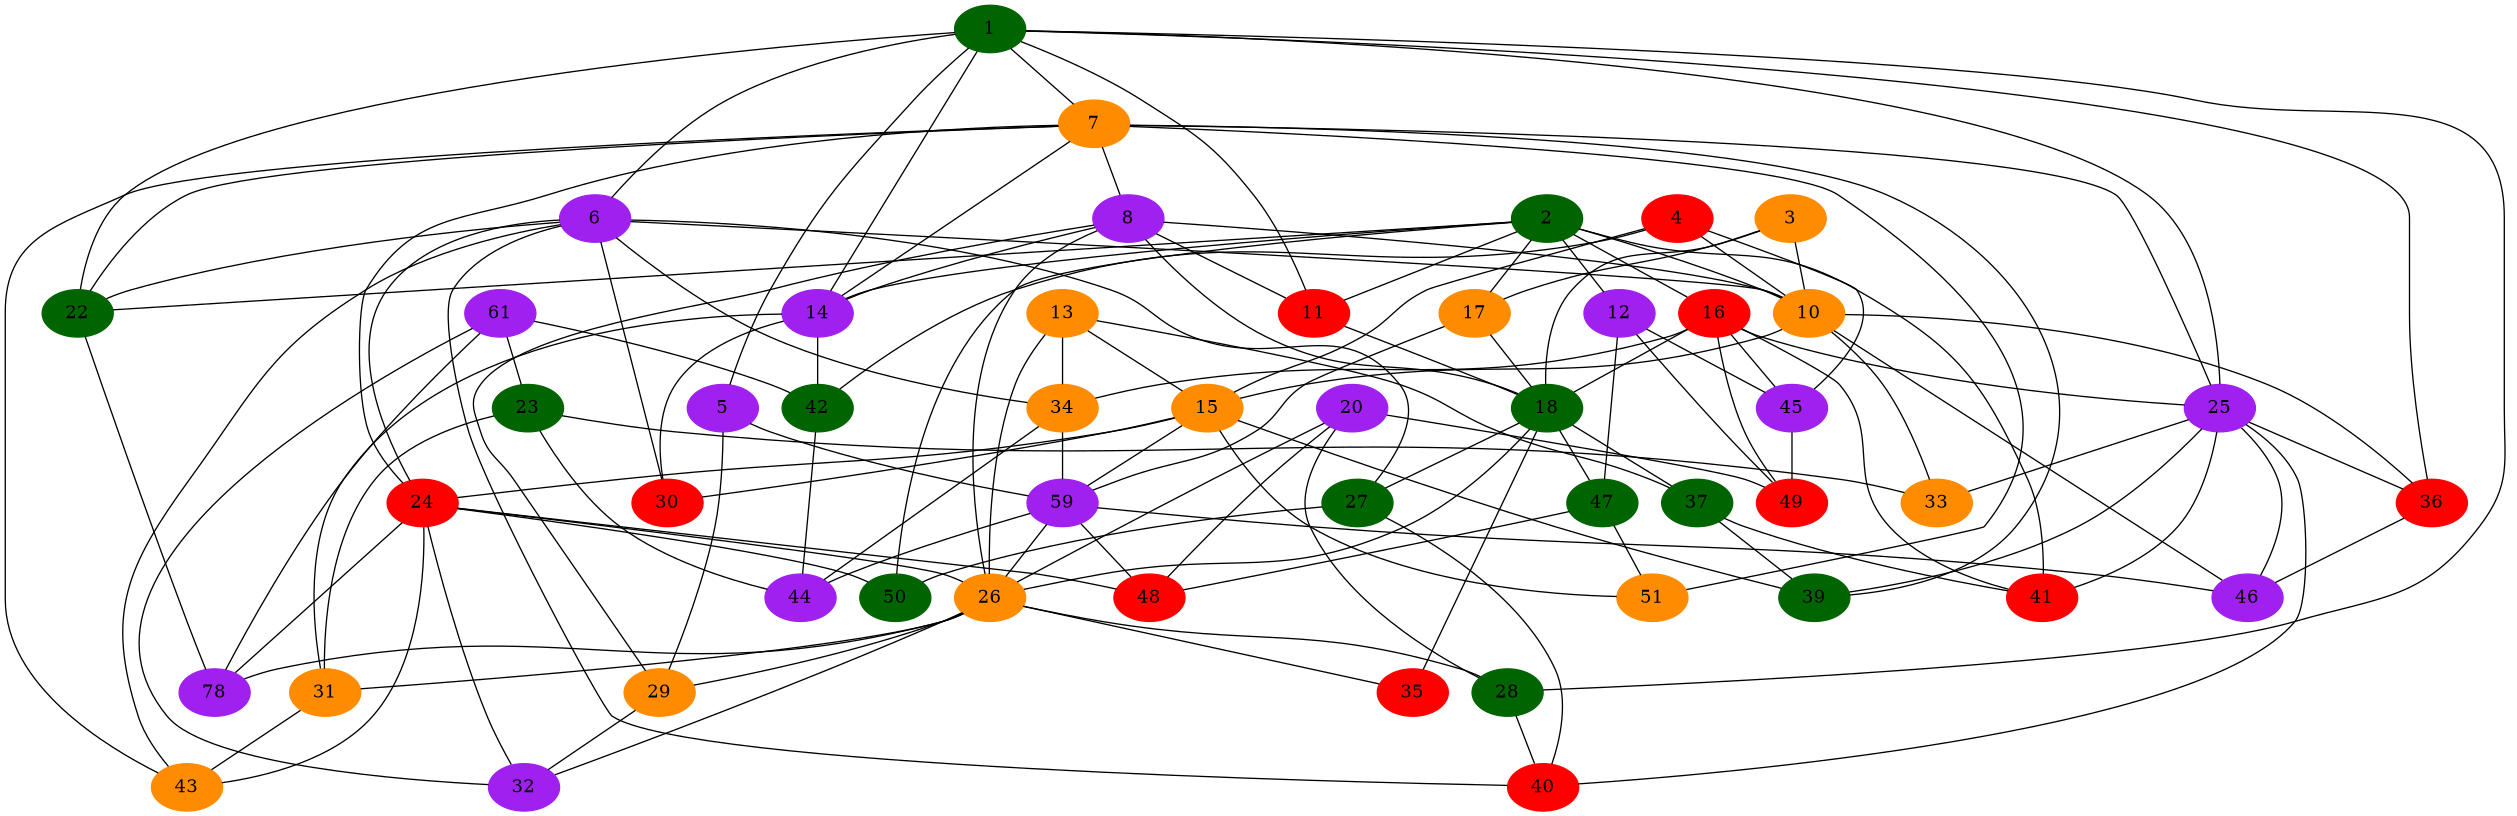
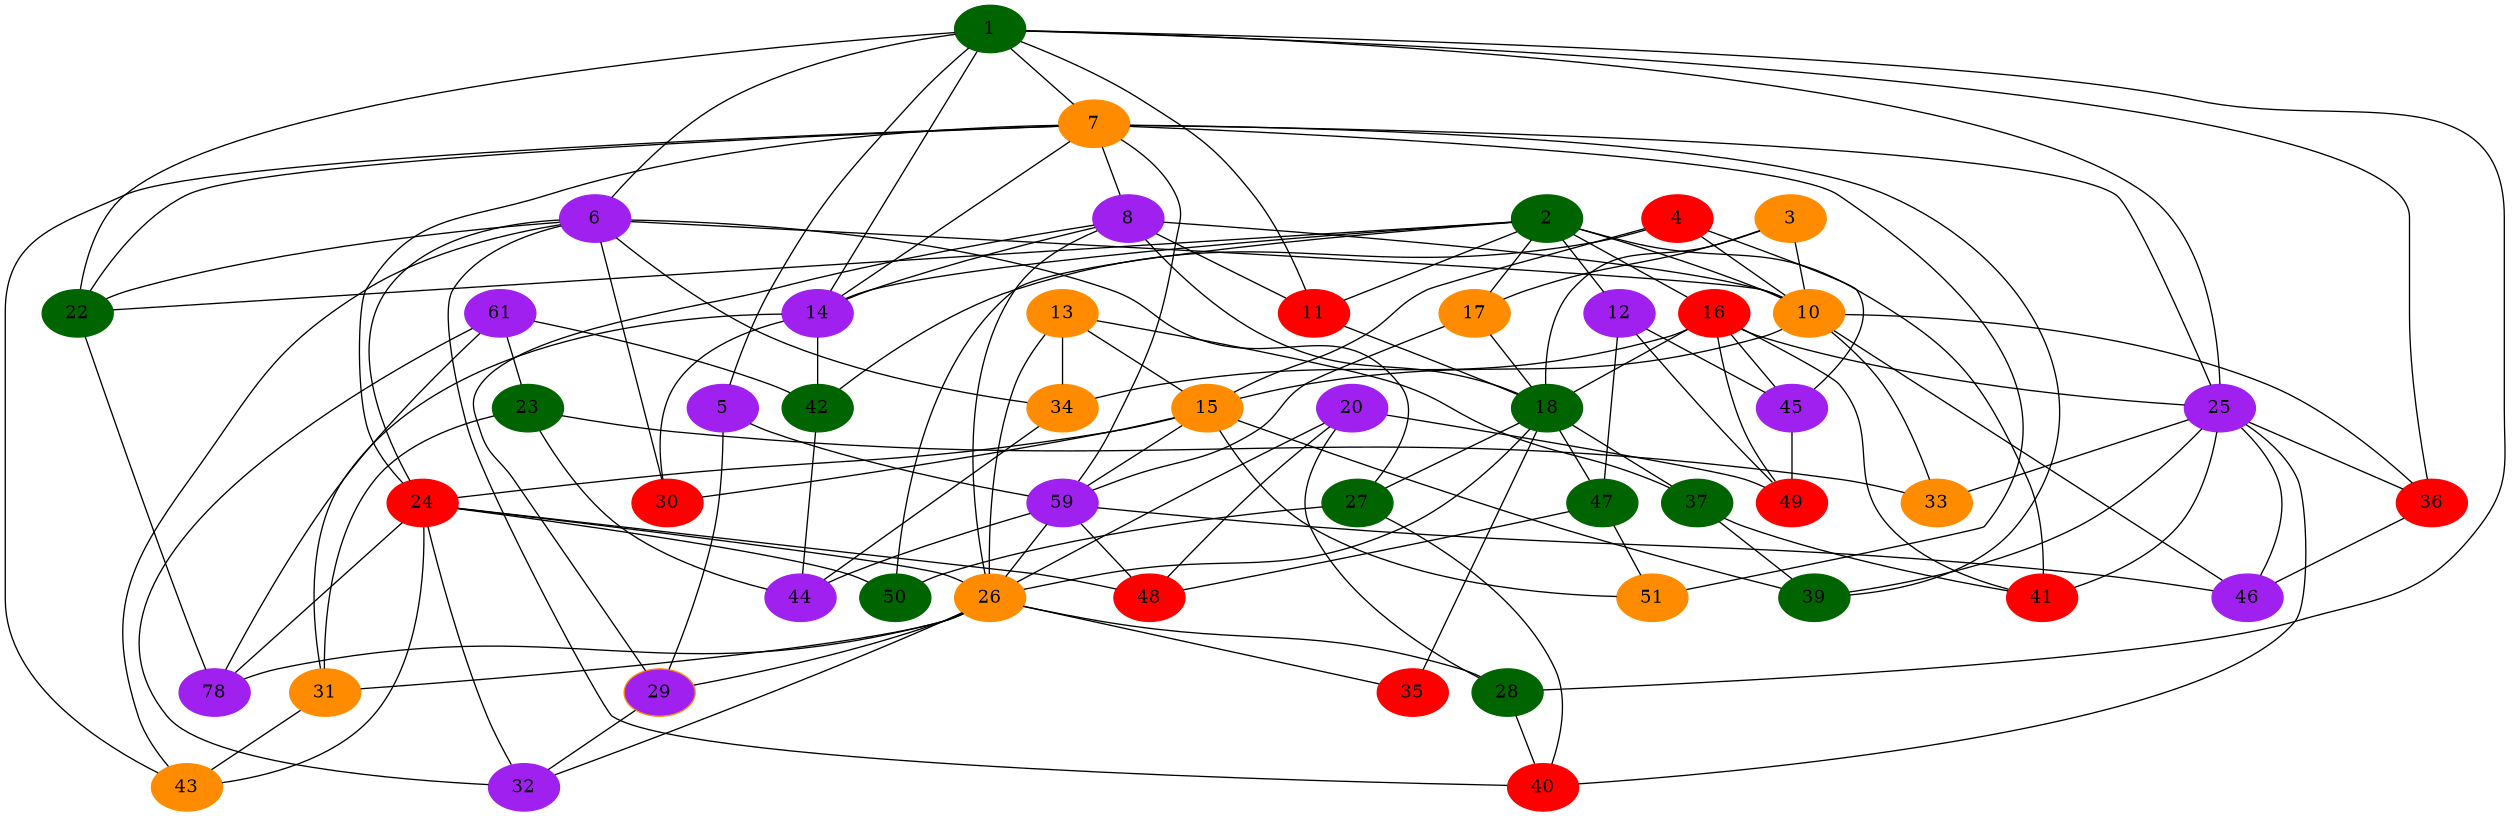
edge "34" -- "59": now "7" -- "59"
node "29": fillcolor darkorange -> purple
